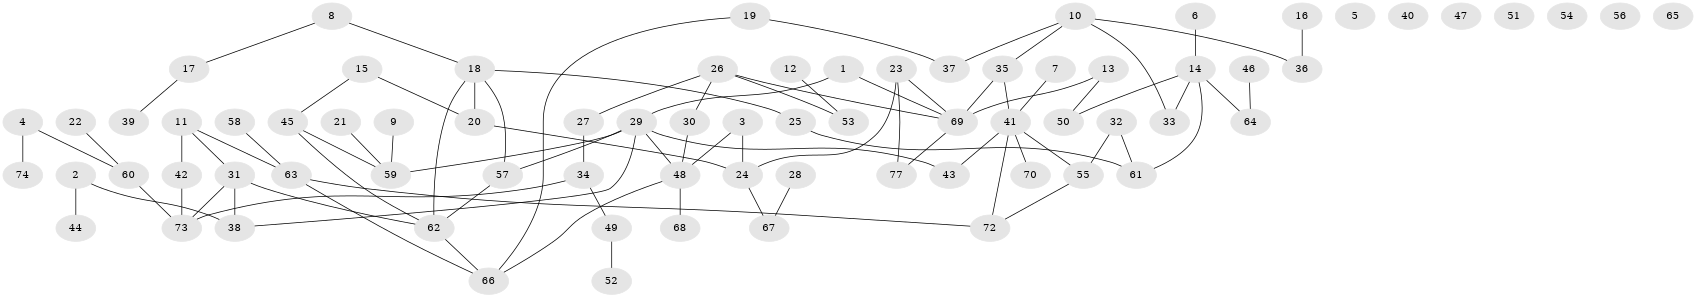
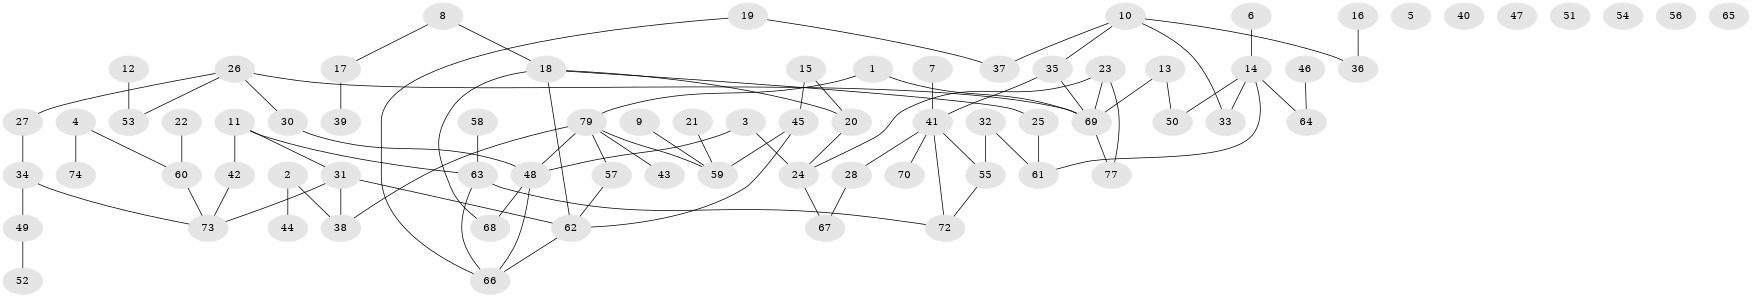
edge "18" -- "57": now "18" -- "68"
node "29": label "29" -> "79"
edge "41" -- "43": now "41" -- "28"
